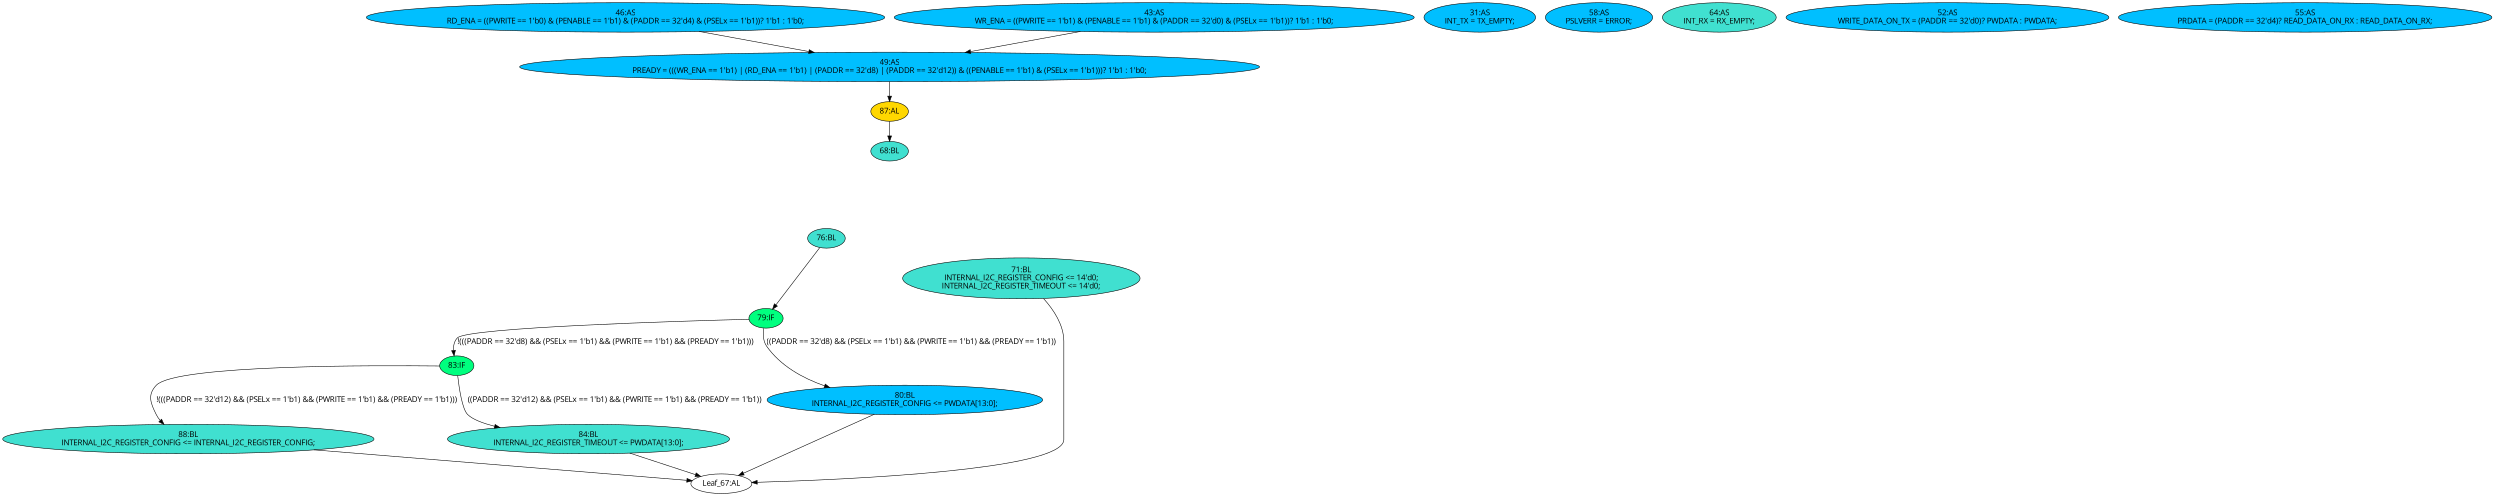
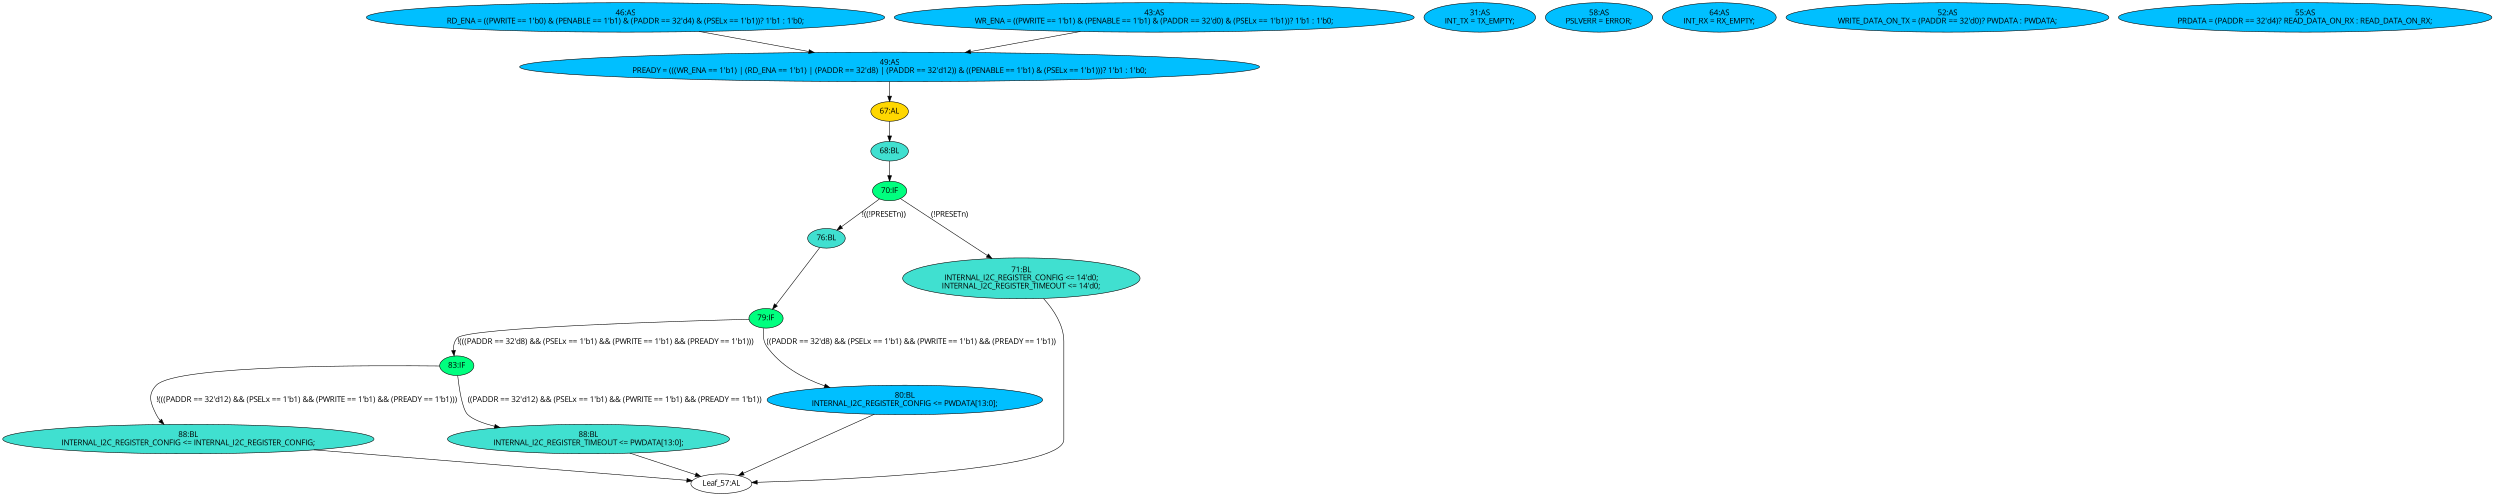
node "64:AS INT_RX = RX_EMPTY;": fillcolor turquoise -> deepskyblue
node "87:AL": label "87:AL" -> "67:AL"
node "70:IF": added
node "84:BL INTERNAL_I2C_REGISTER_TIMEOUT <= PWDATA[13:0];": label "84:BL INTERNAL_I2C_REGISTER_TIMEOUT <= PWDATA[13:0];" -> "88:BL INTERNAL_I2C_REGISTER_TIMEOUT <= PWDATA[13:0];"
node "Leaf_67:AL": label "Leaf_67:AL" -> "Leaf_57:AL"
